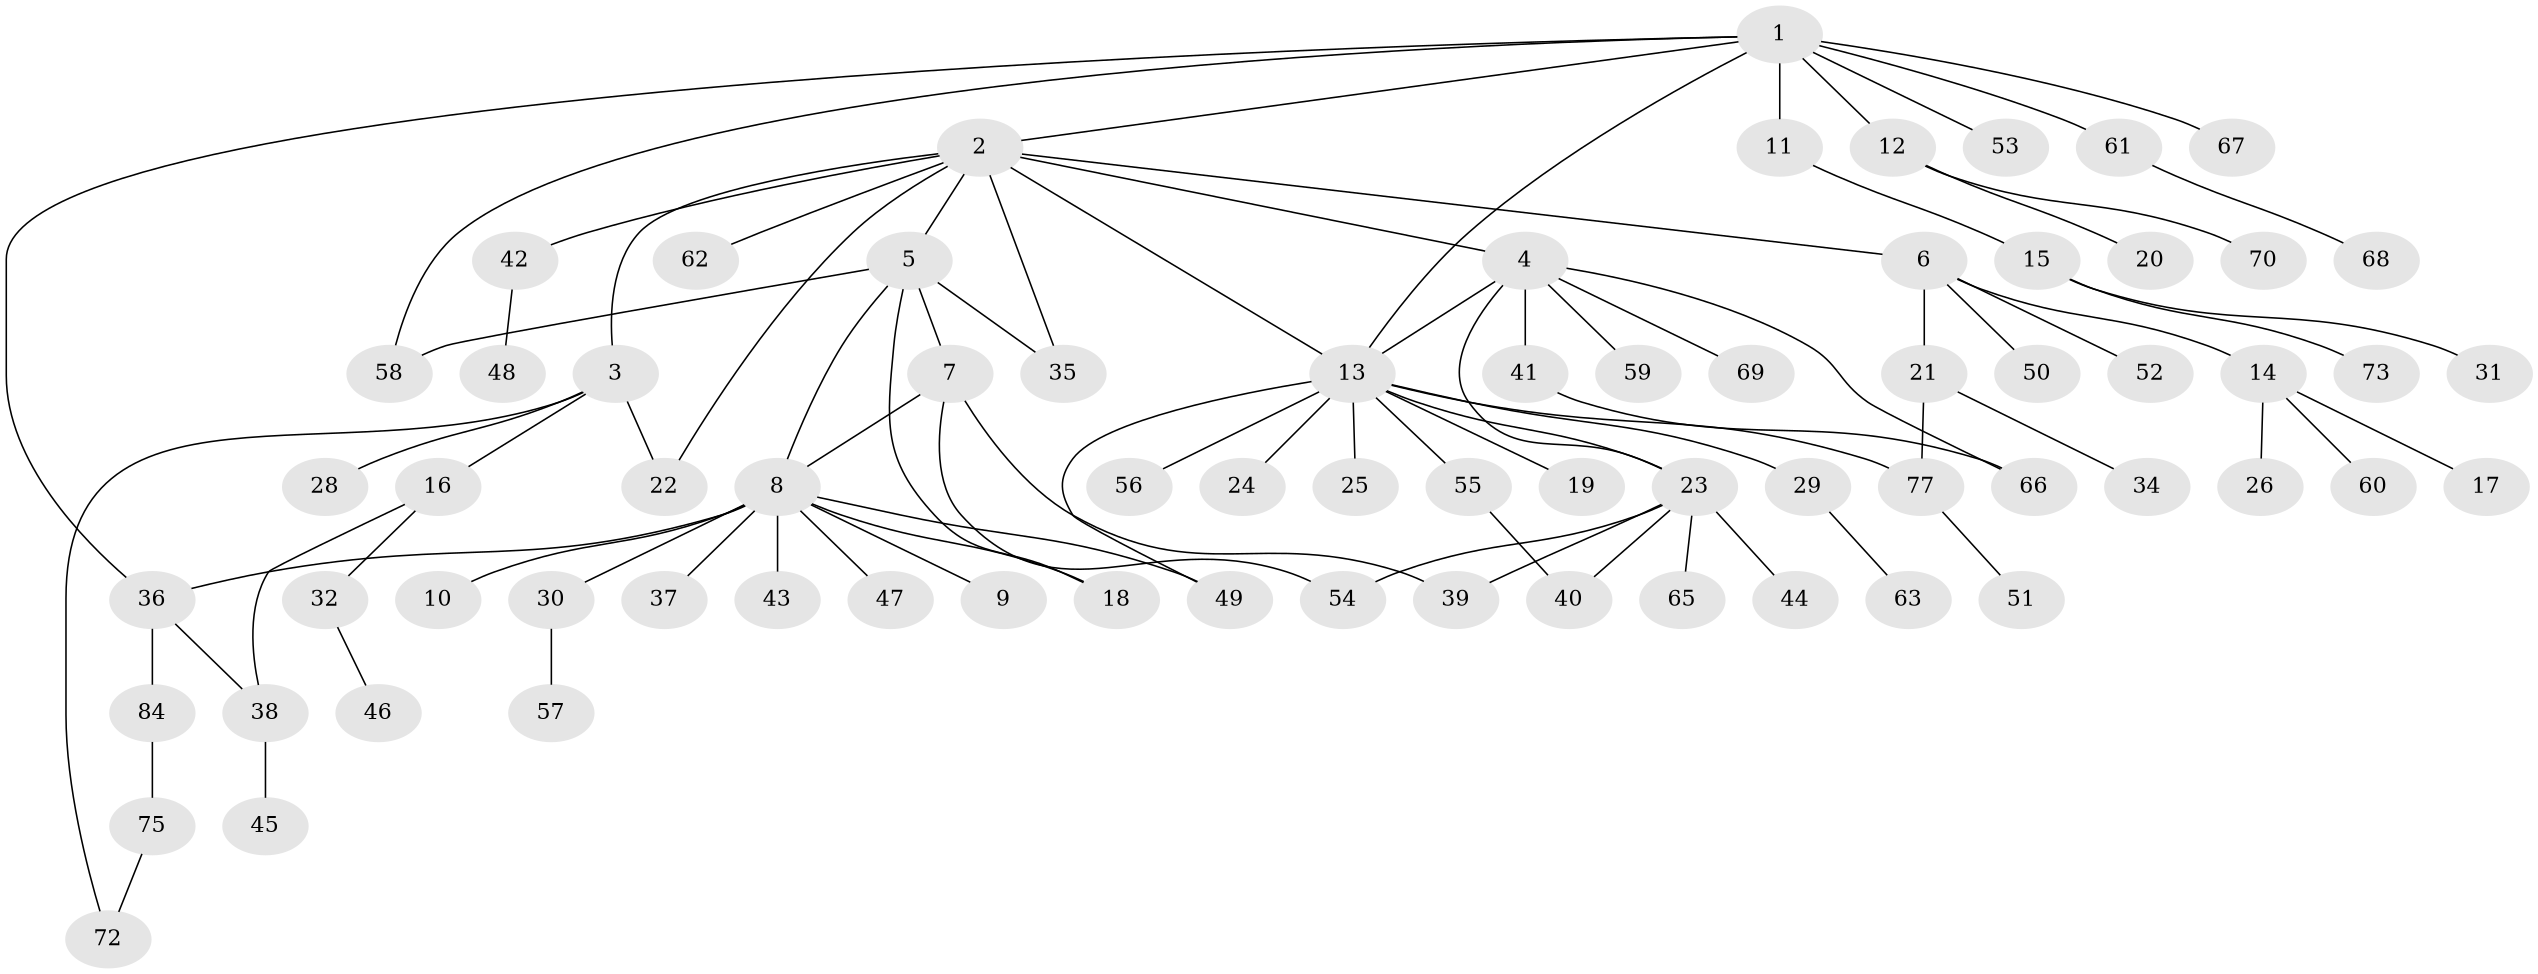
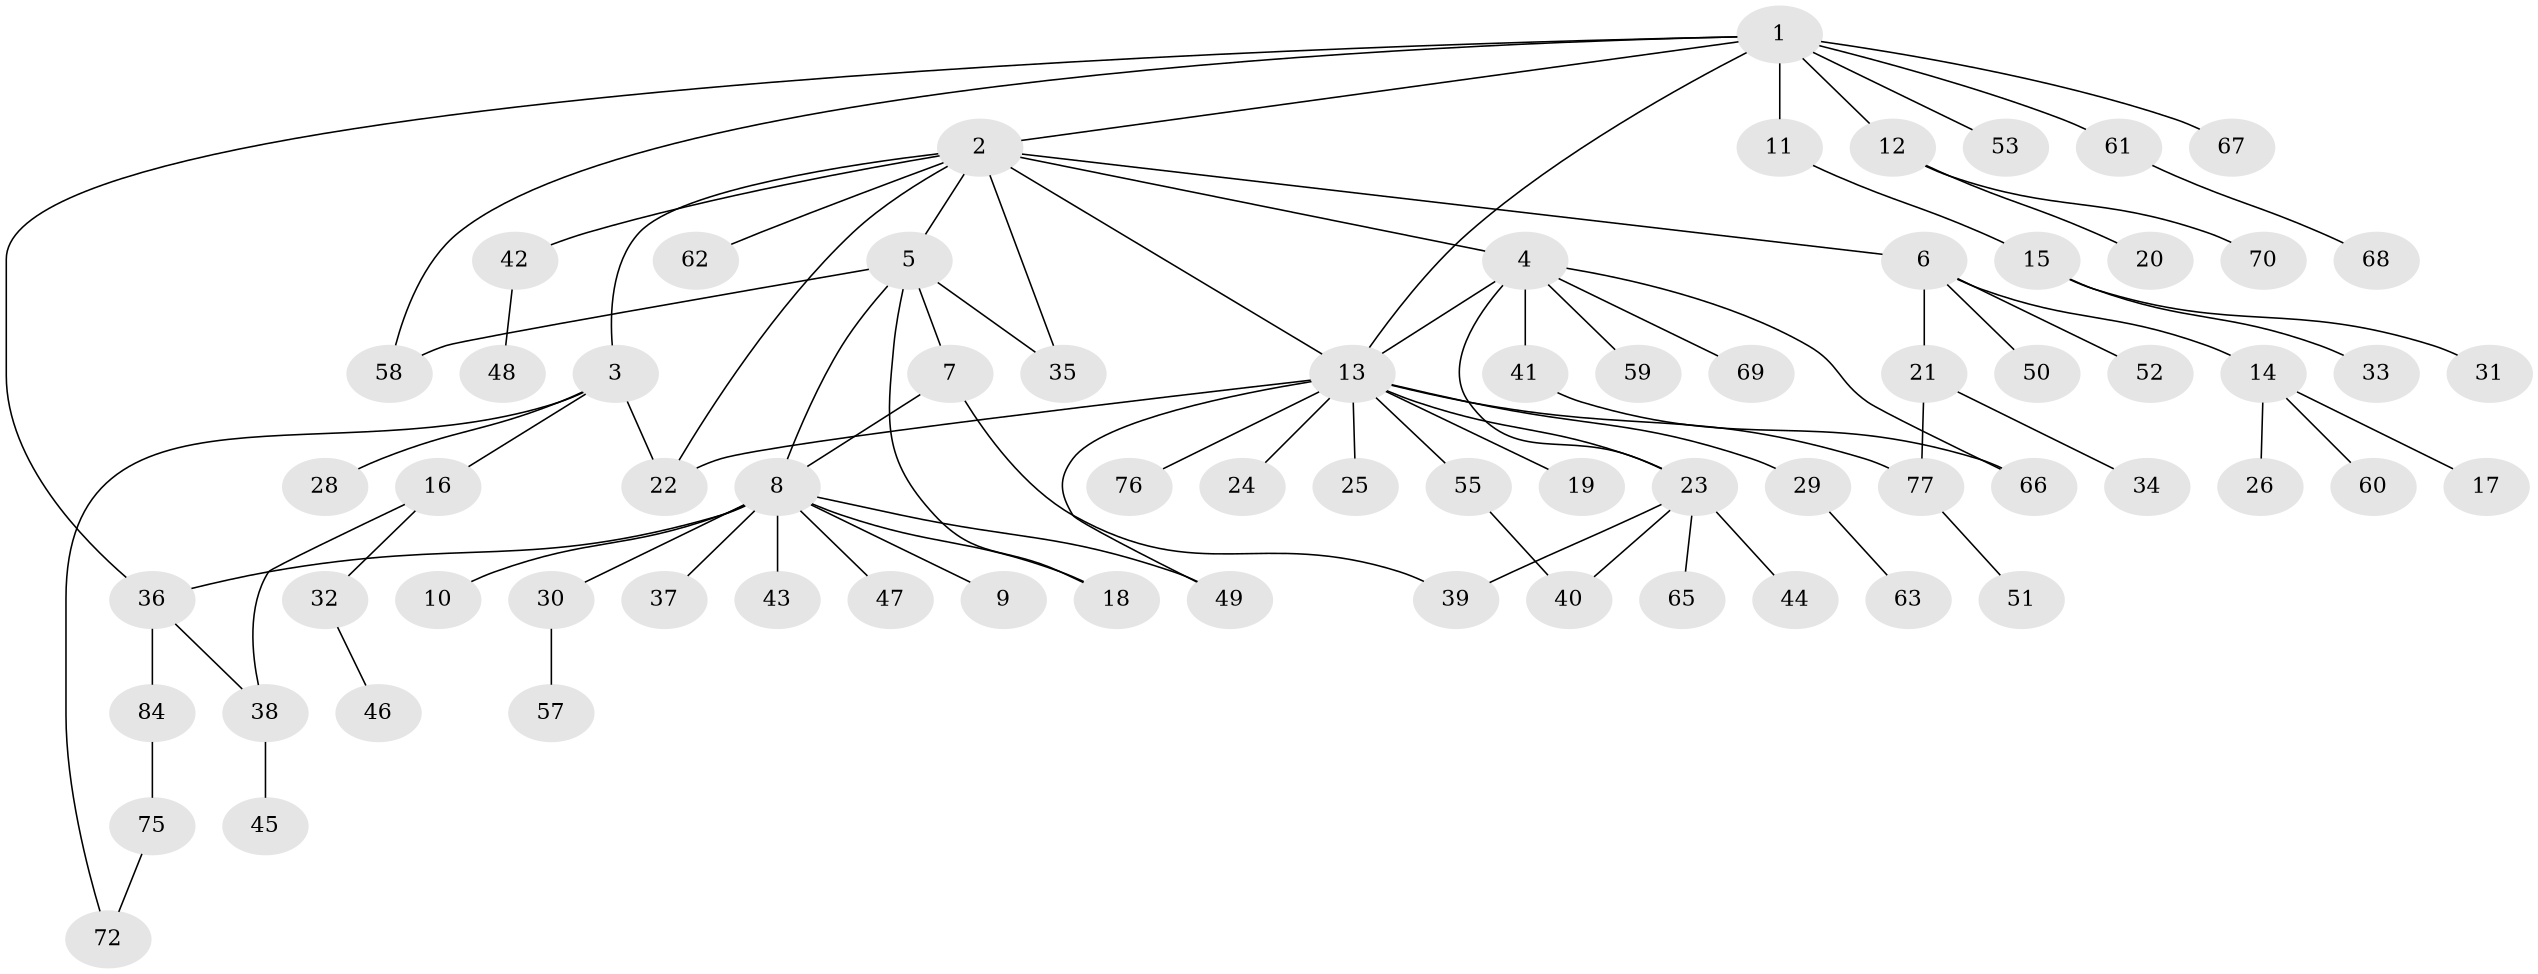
node "73": label "73" -> "33"
edge "13" -- "22": added
node "56": label "56" -> "76"
node "54": removed
